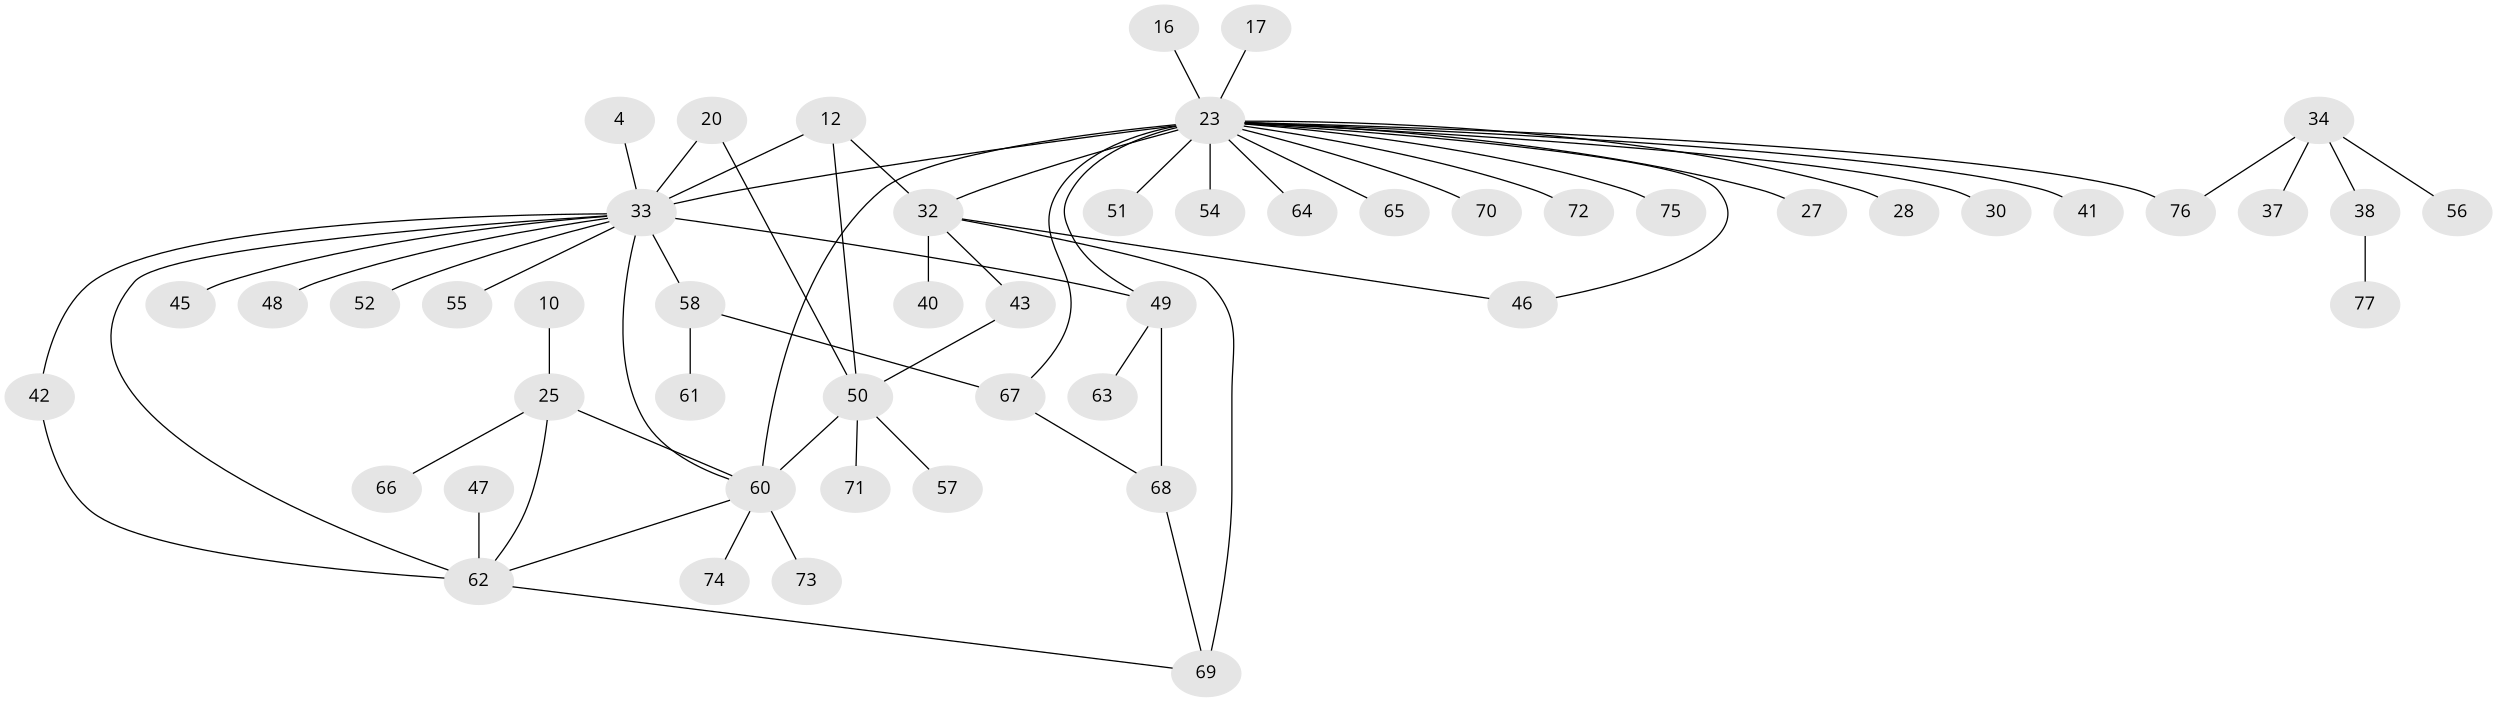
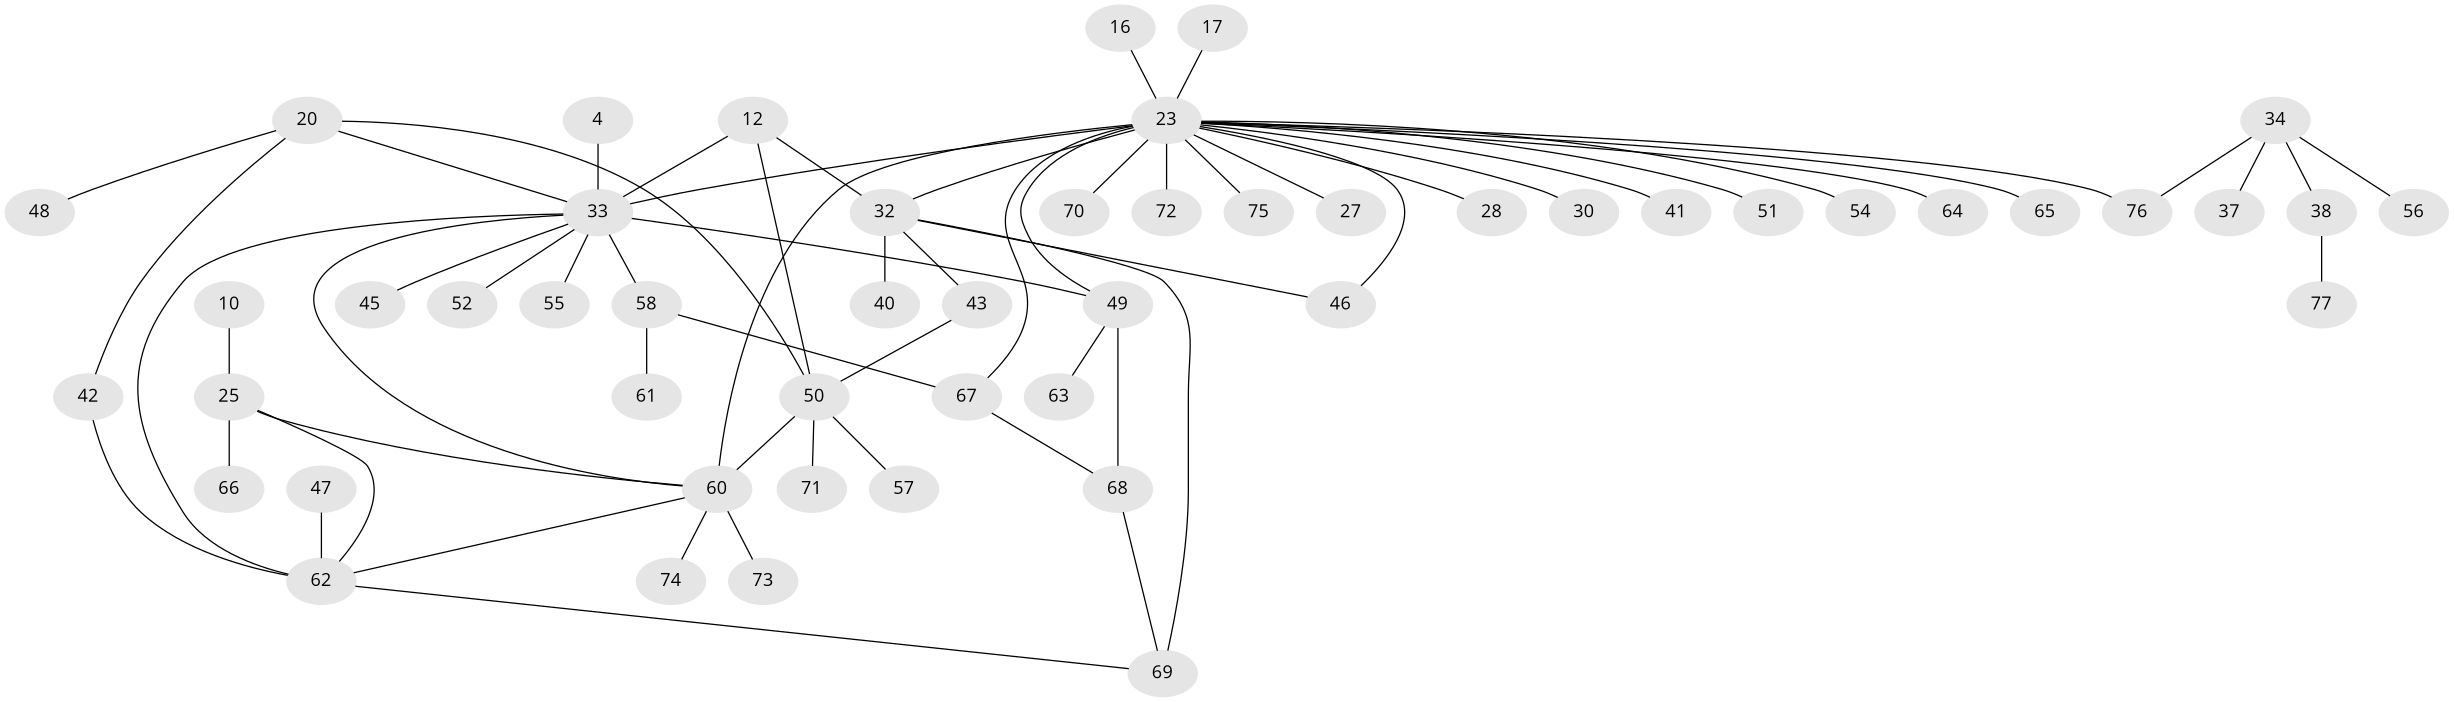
edge "33" -- "42": now "20" -- "42"
edge "33" -- "48": now "20" -- "48"
